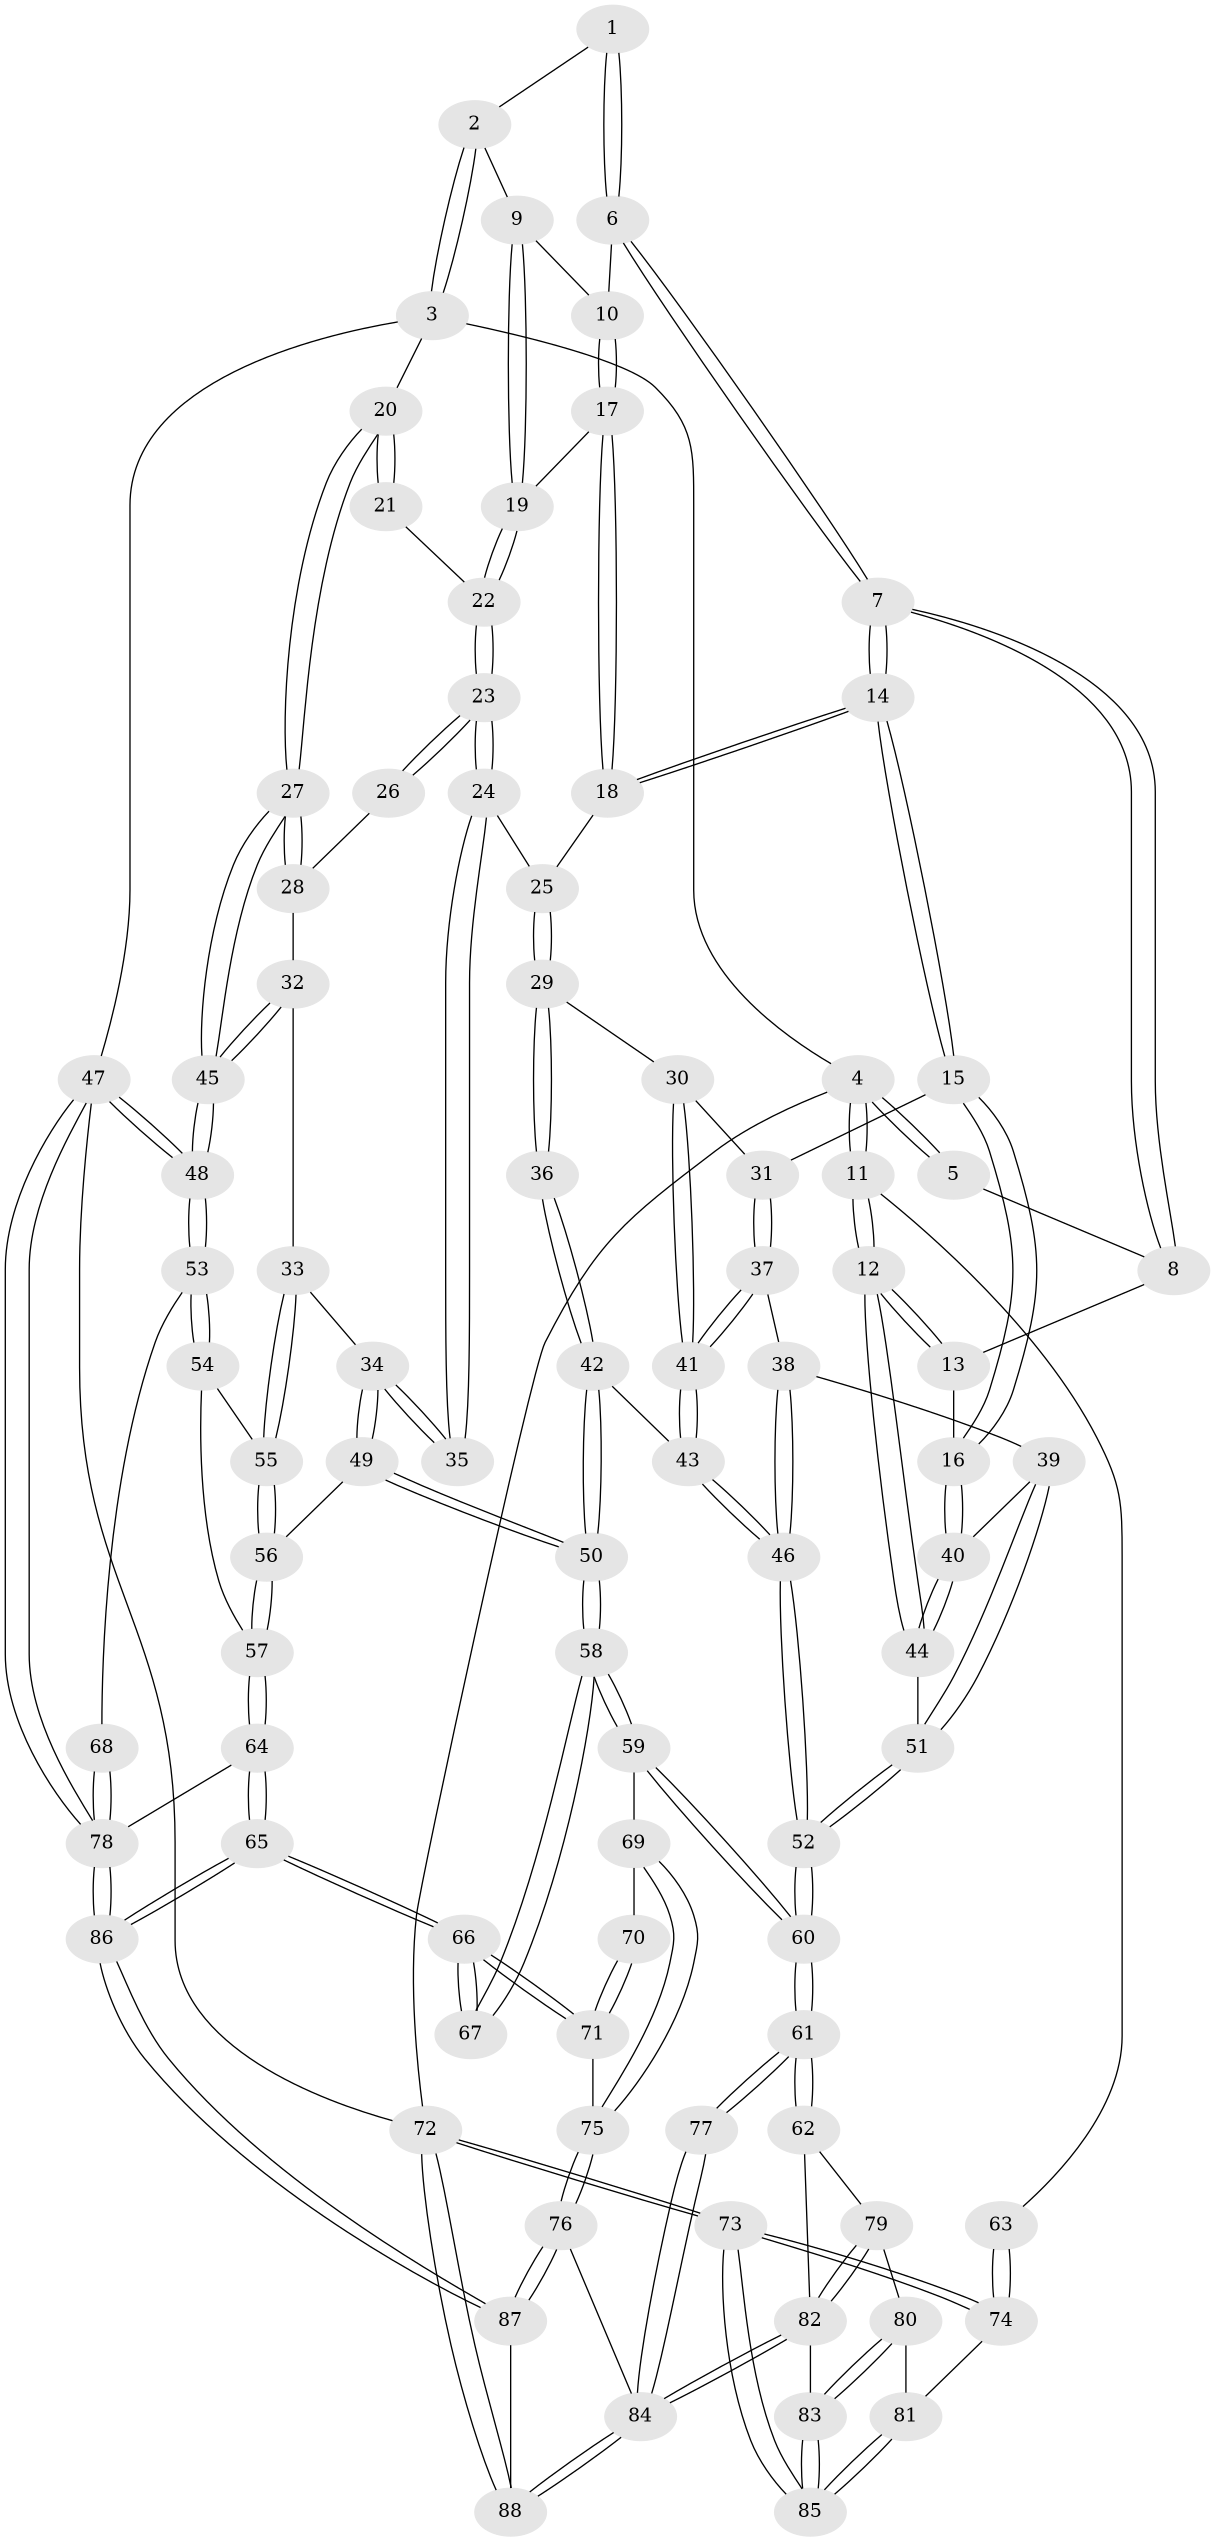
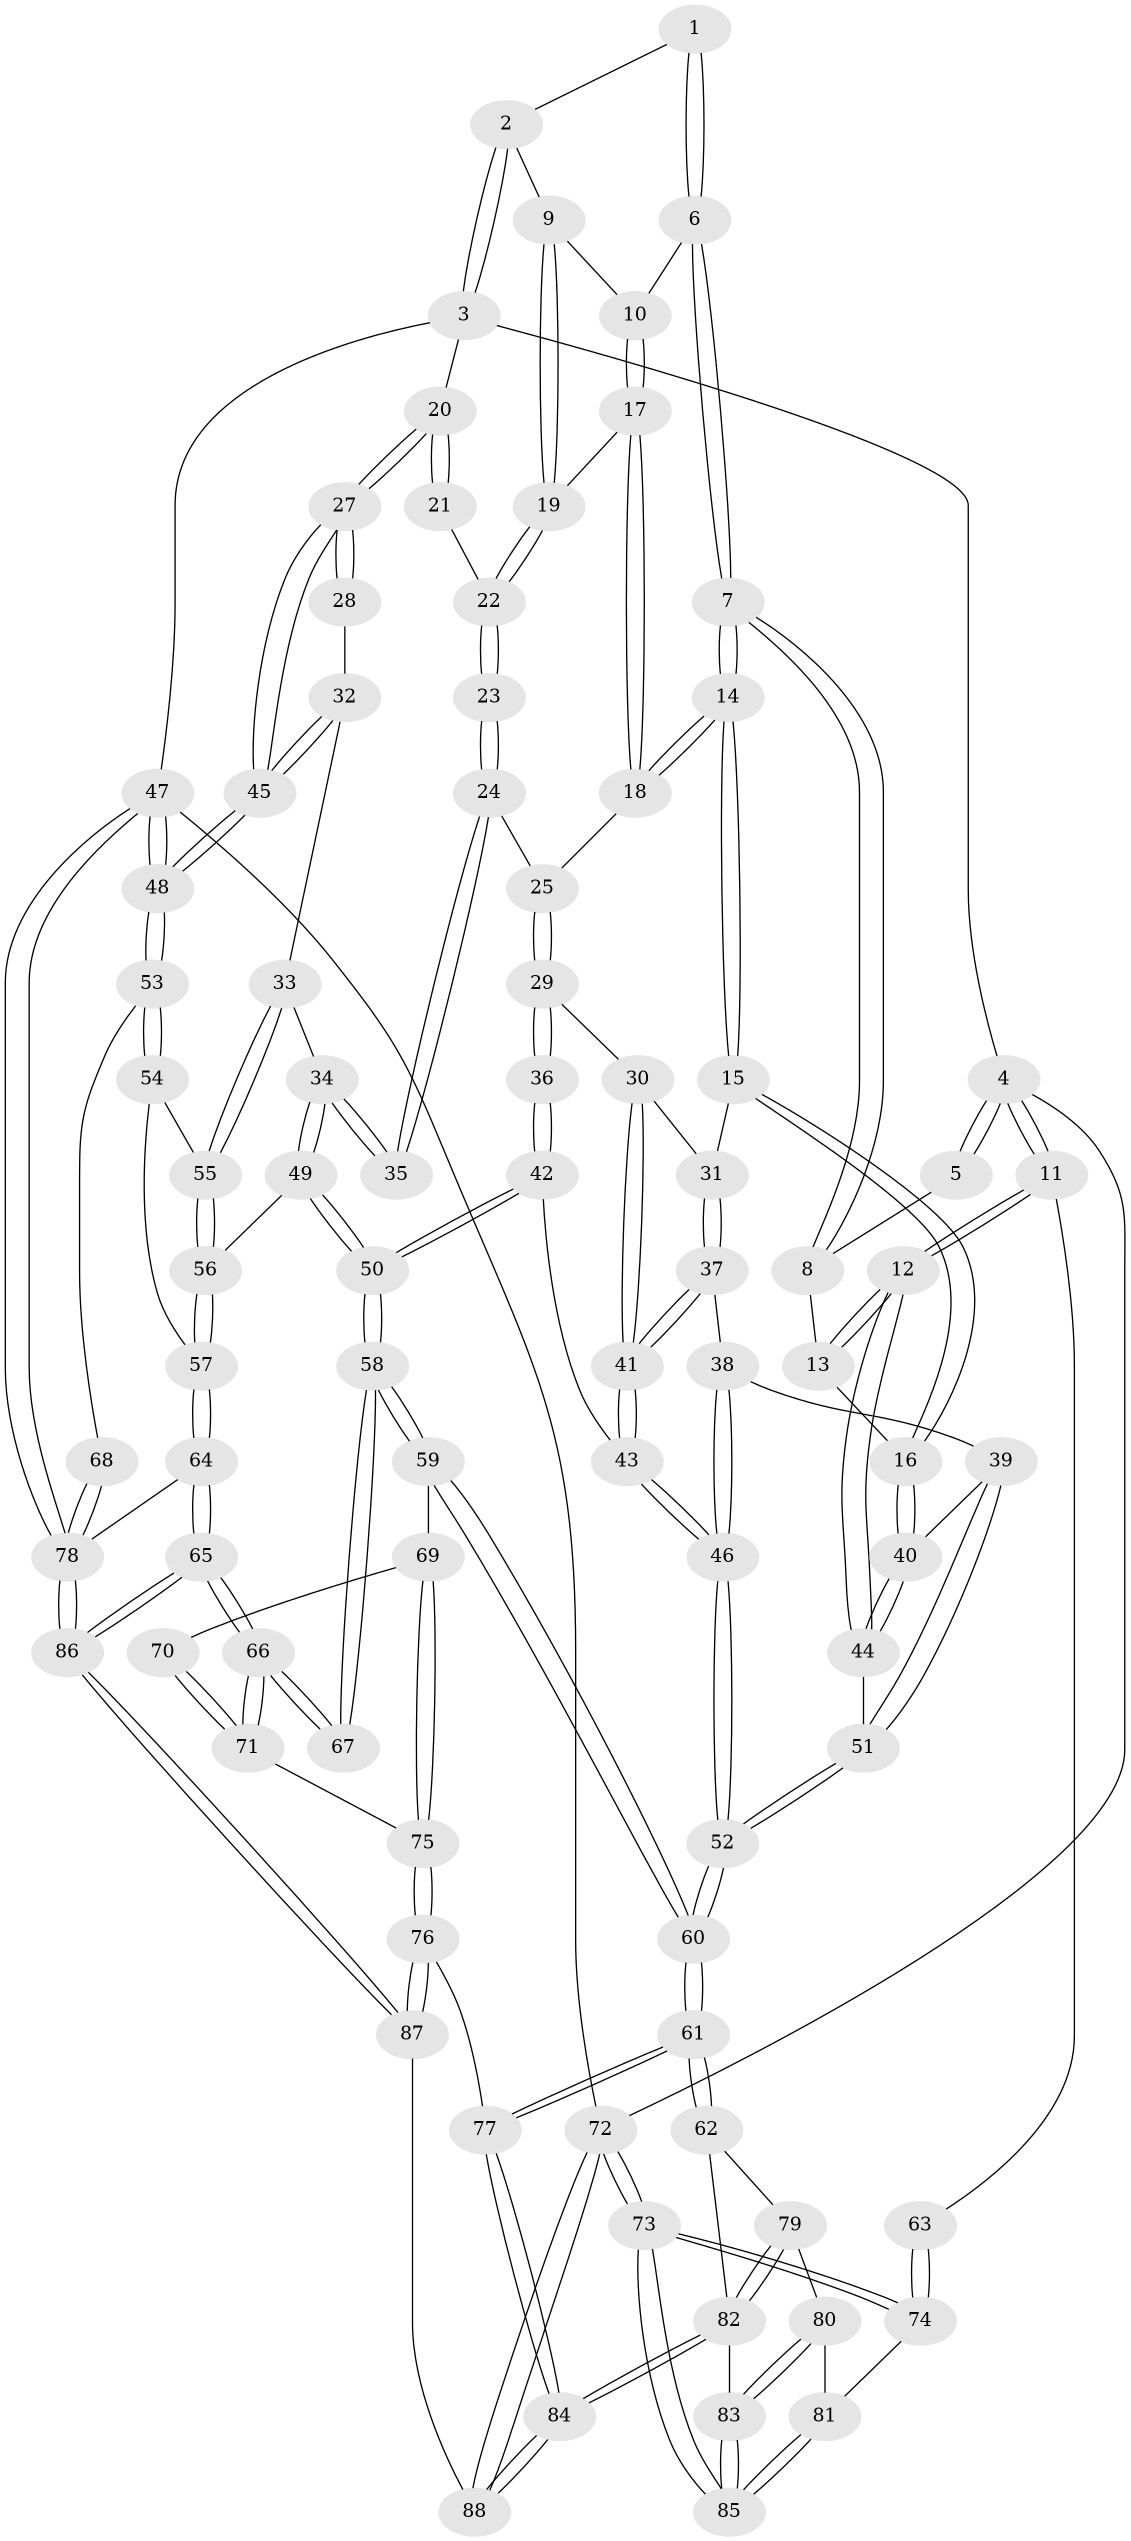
node "26": removed
edge "76" -- "84": now "76" -- "77"
